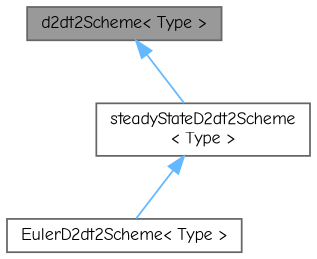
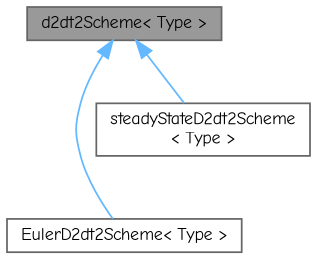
edge "EulerD2dt2Scheme< Type >" -> "steadyStateD2dt2Scheme < Type >": now "EulerD2dt2Scheme< Type >" -> "d2dt2Scheme< Type >"
